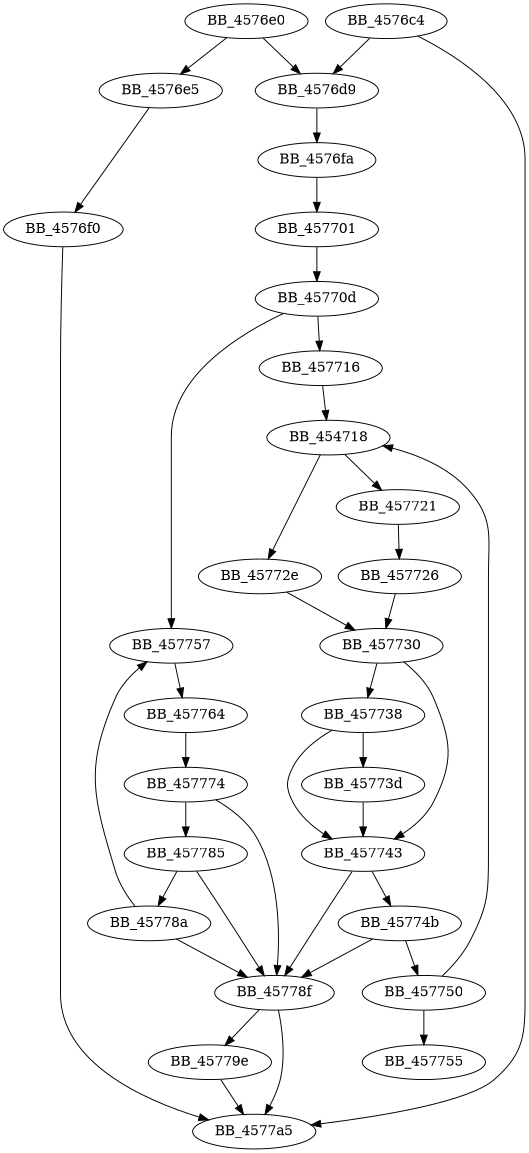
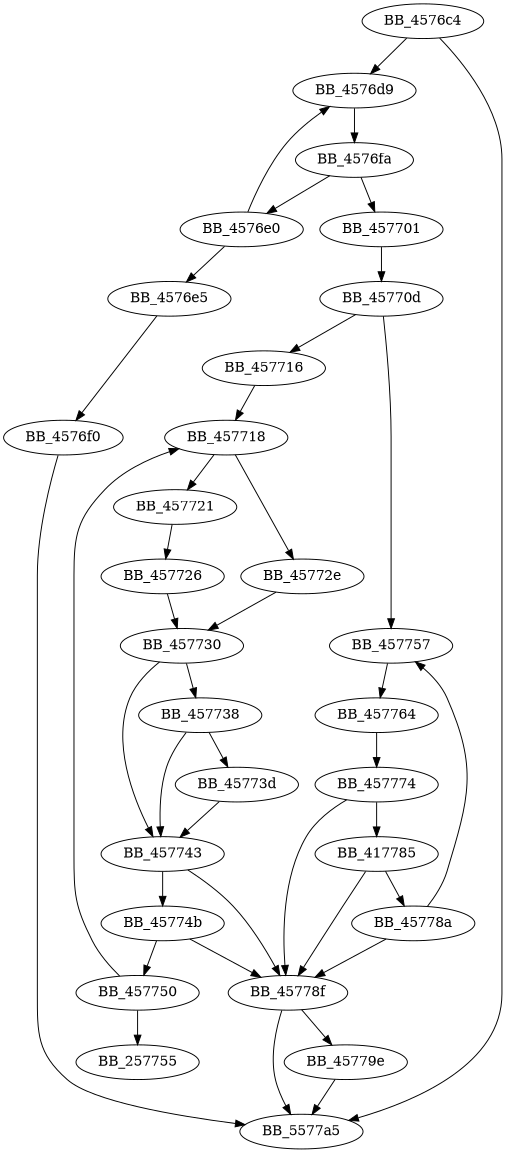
edge "BB_4576fa" -> "BB_4576e0": added
node "BB_454718": label "BB_454718" -> "BB_457718"
node "BB_457785": label "BB_457785" -> "BB_417785"
node "BB_457755": label "BB_457755" -> "BB_257755"
node "BB_4577a5": label "BB_4577a5" -> "BB_5577a5"
